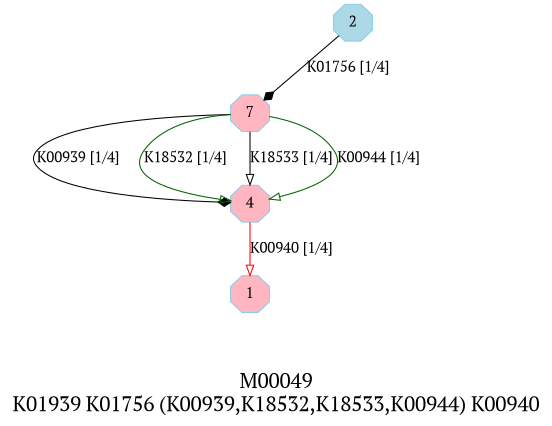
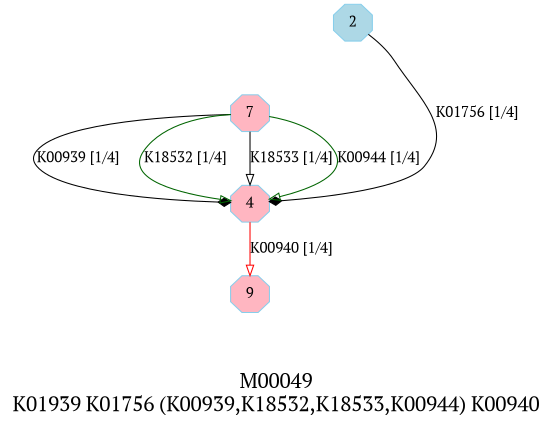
edge "2" -> "7": now "2" -> "4"
node "1": label "1" -> "9"
